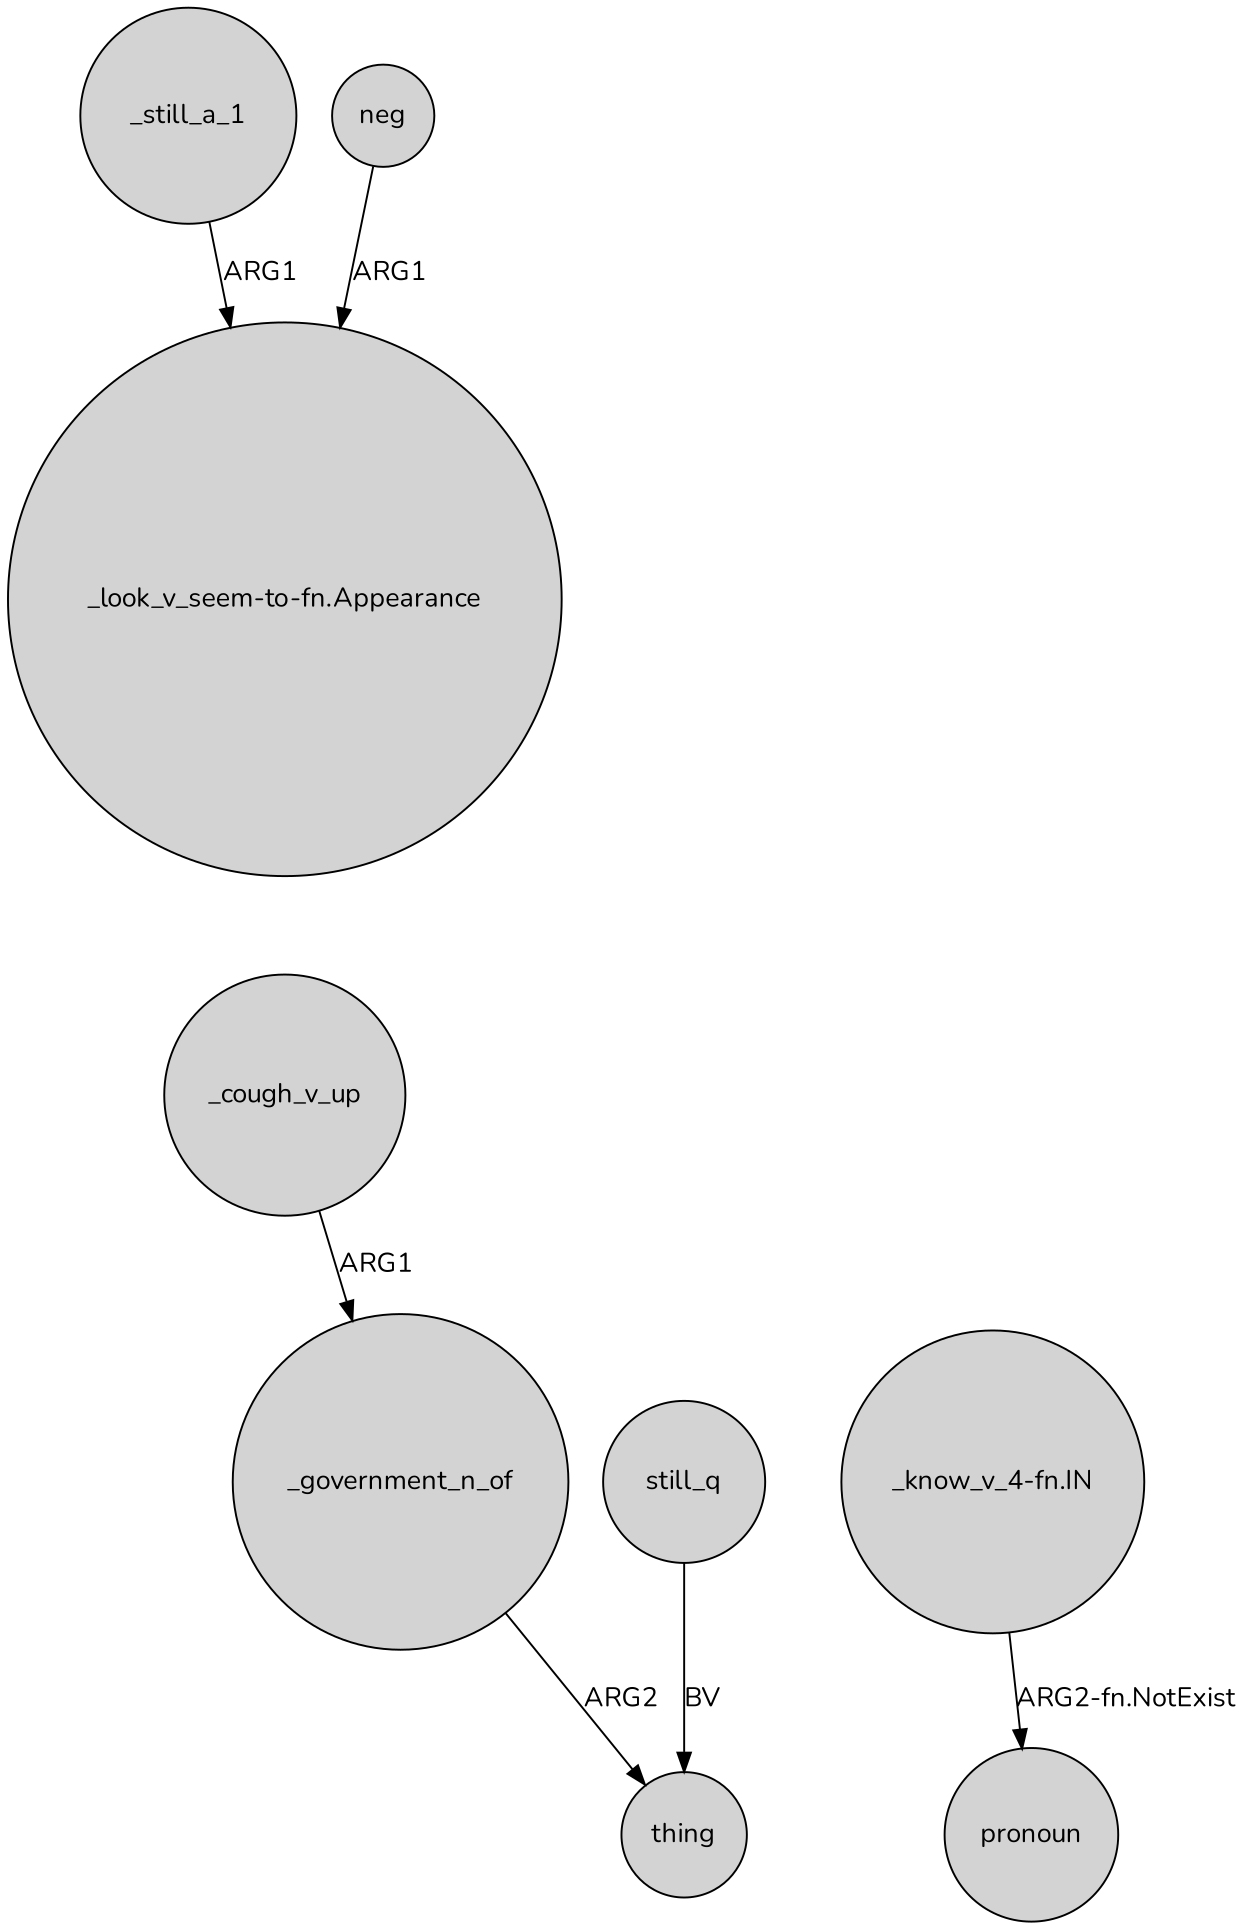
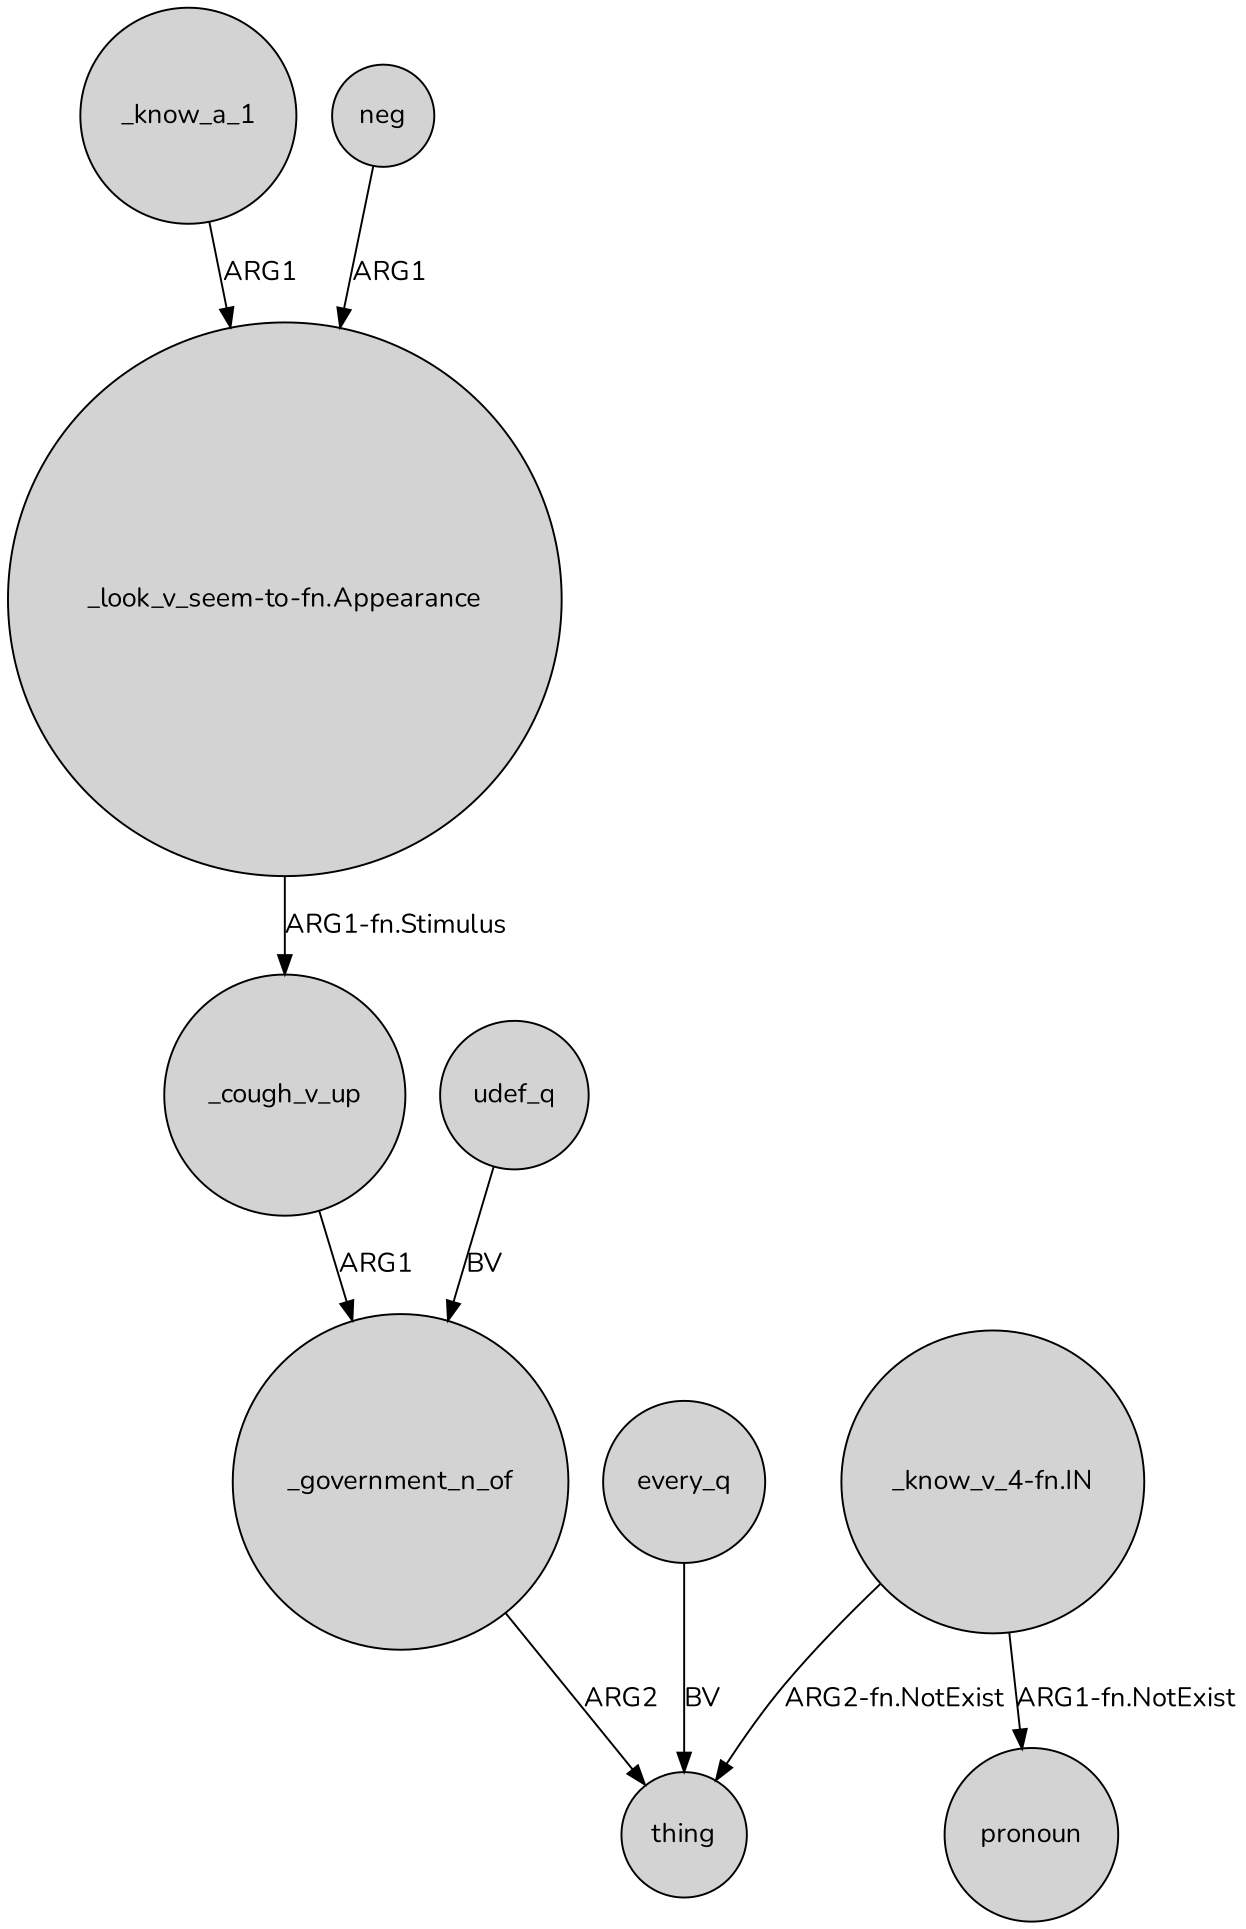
node "_still_a_1": label "_still_a_1" -> "_know_a_1"
edge "_look_v_seem-to-fn.Appearance" -> "_cough_v_up": added, label "ARG1-fn.Stimulus"
node "udef_q": added
node "still_q": label "still_q" -> "every_q"
edge "_know_v_4-fn.IN" -> "thing": added, label "ARG2-fn.NotExist"
edge "_know_v_4-fn.IN" -> "pronoun": label "ARG2-fn.NotExist" -> "ARG1-fn.NotExist"
